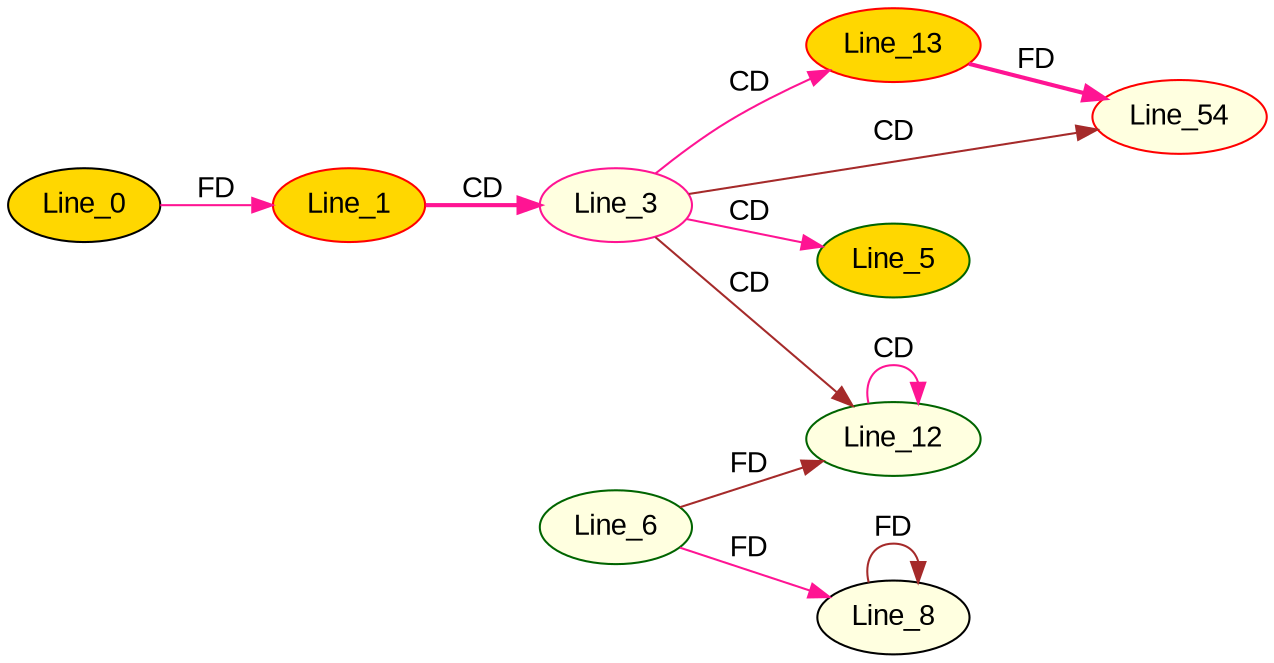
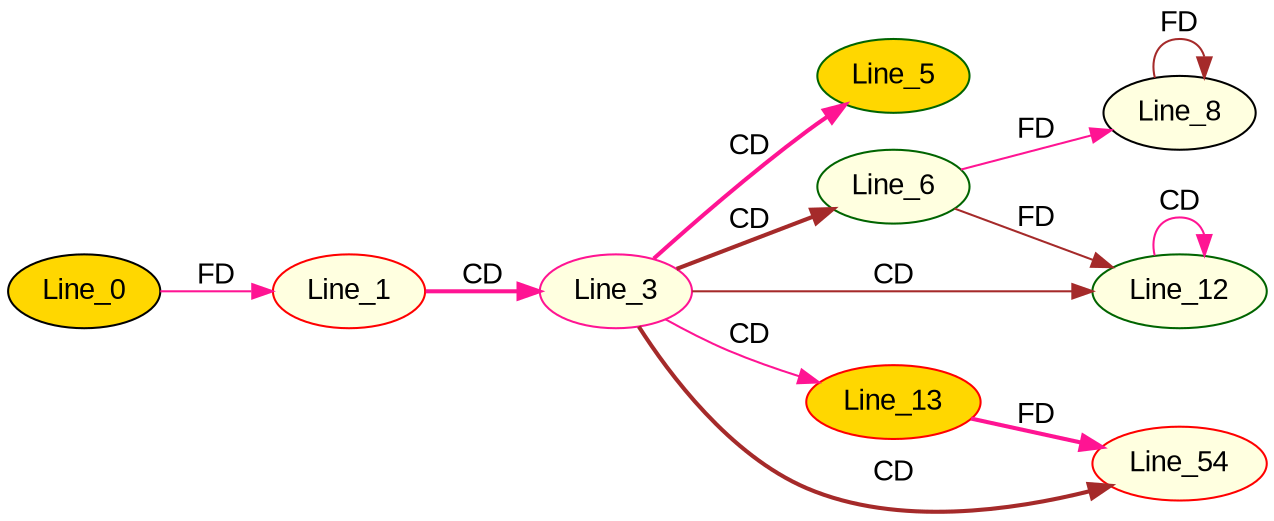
edge "Line_3" -> "Line_54": style solid -> bold
node "Line_1": fillcolor gold -> lightyellow
edge "Line_3" -> "Line_5": style solid -> bold
edge "Line_3" -> "Line_6": added, label "CD"
